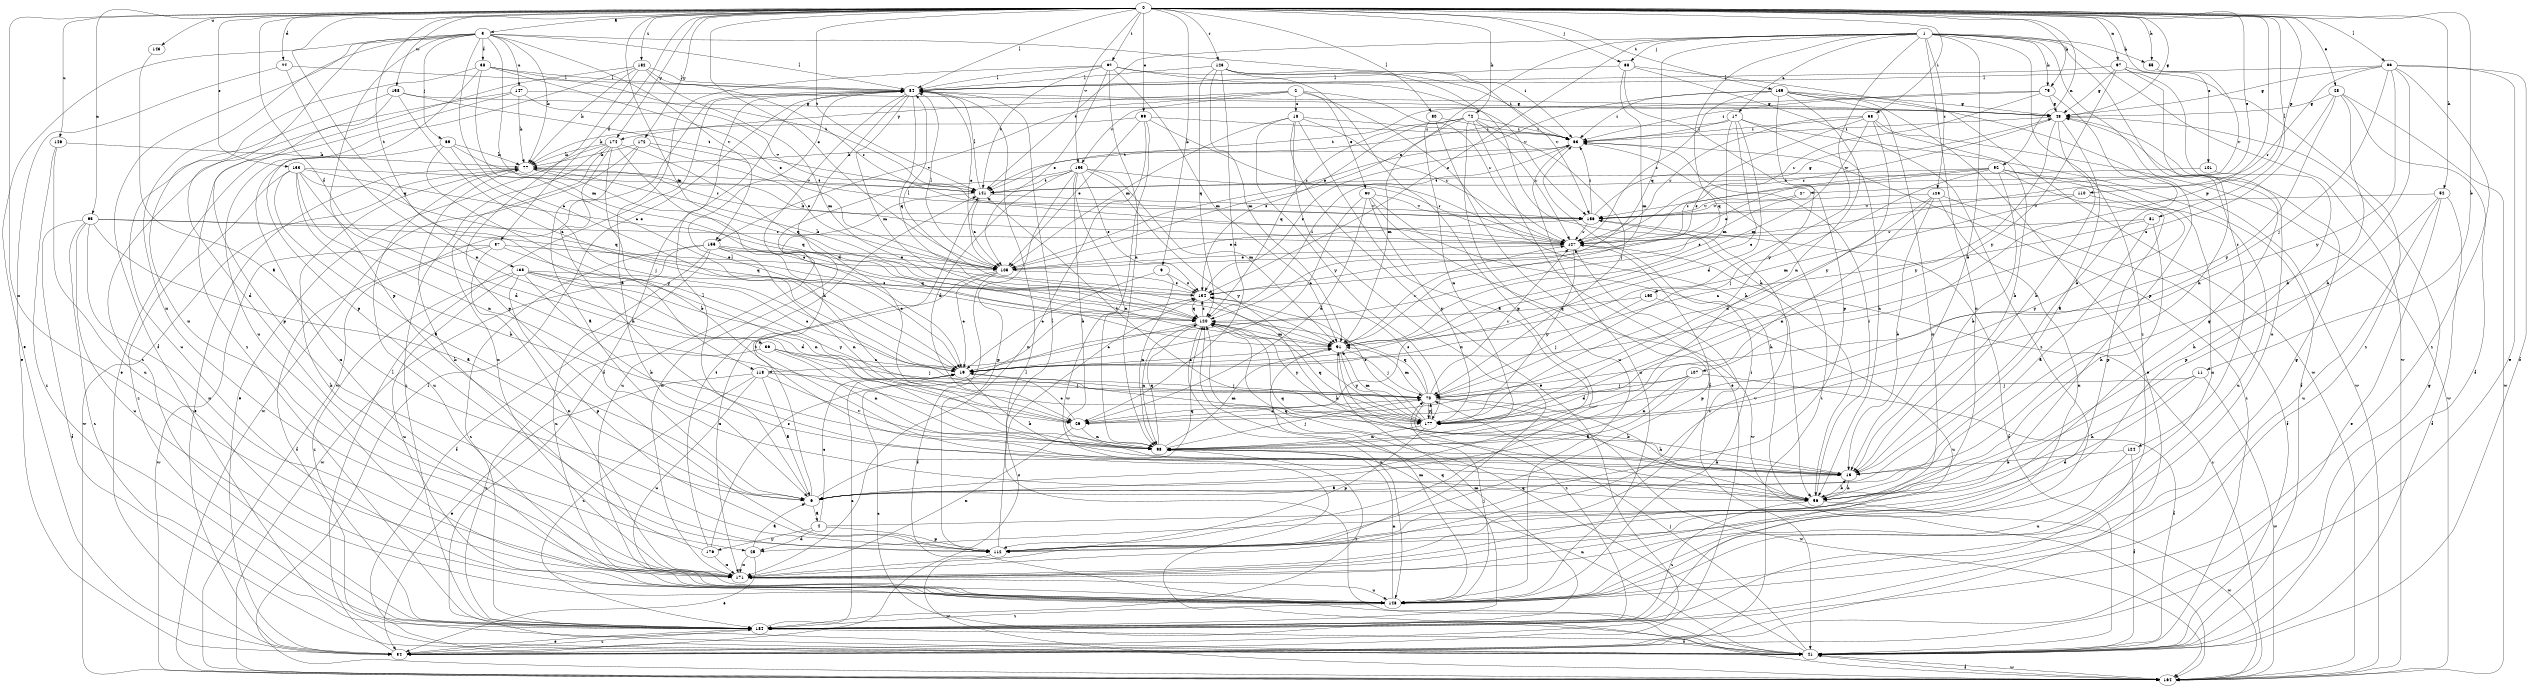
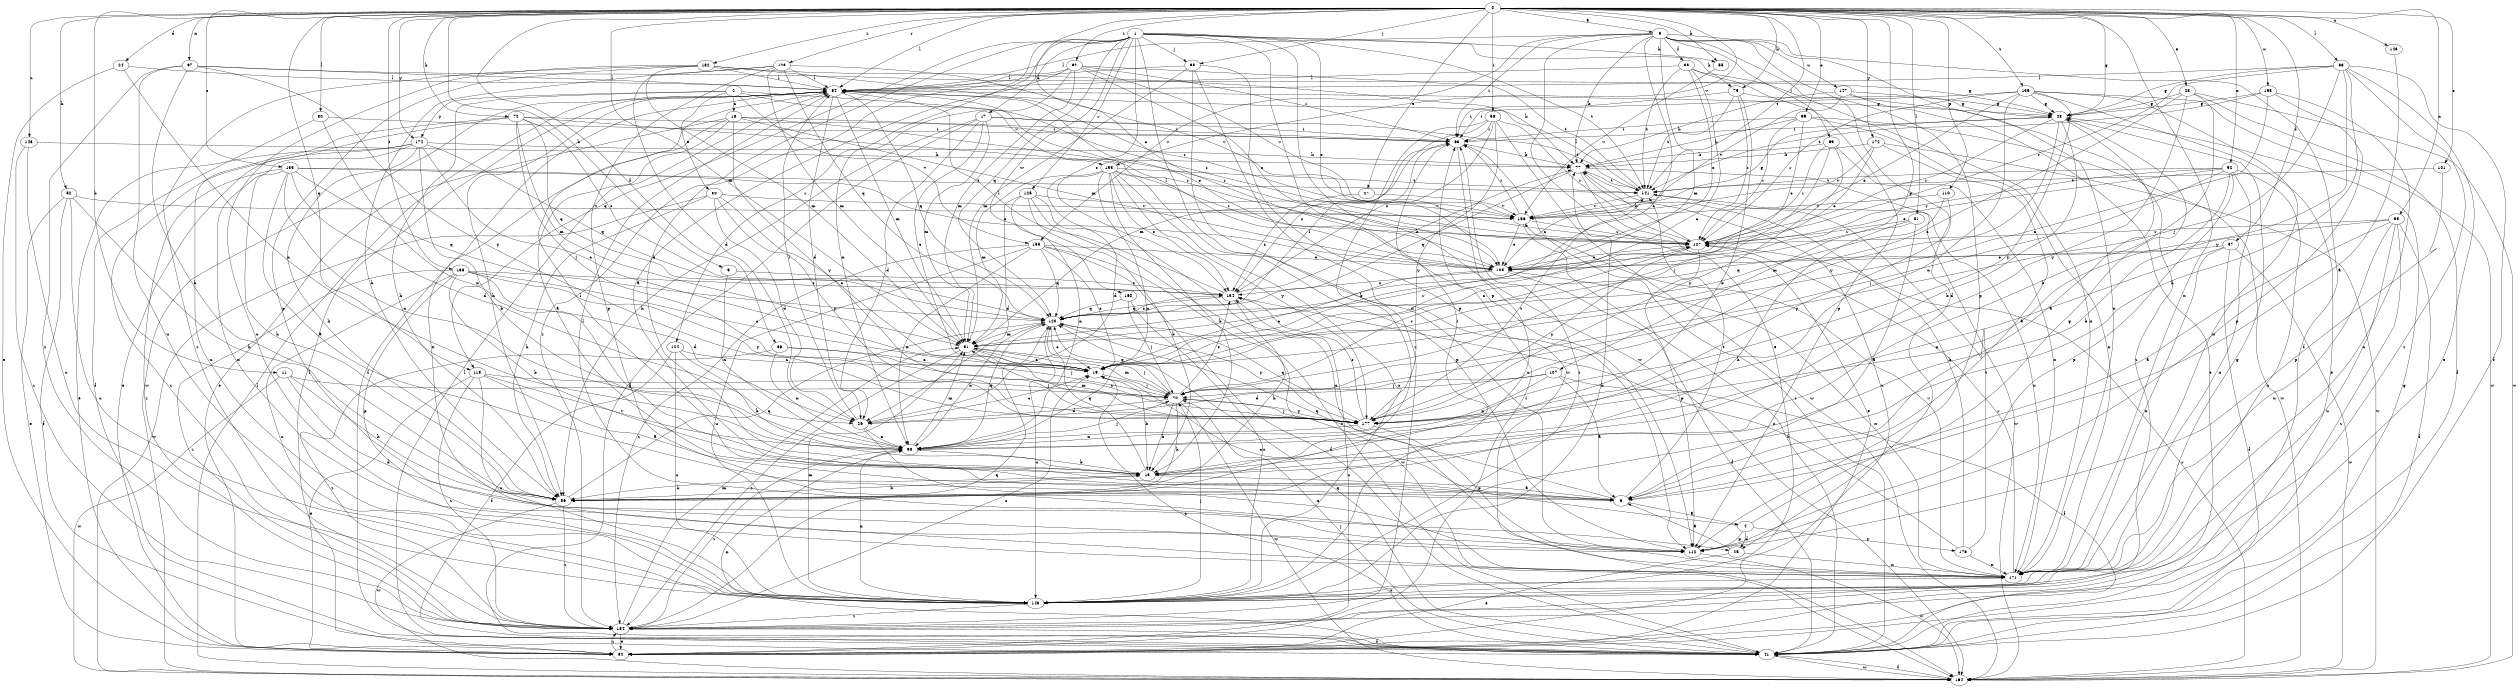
edge "9" -> "19": now "124" -> "19"
